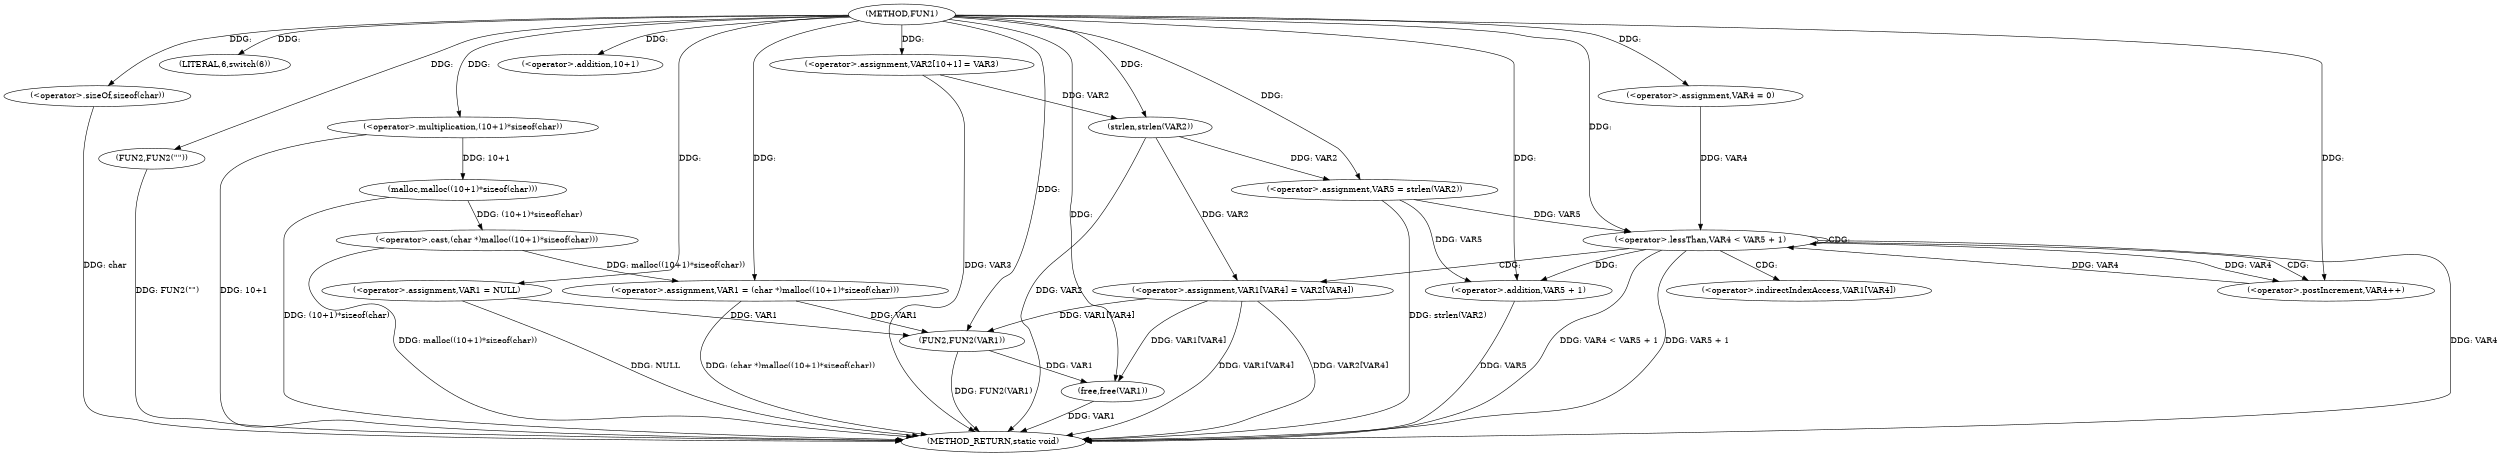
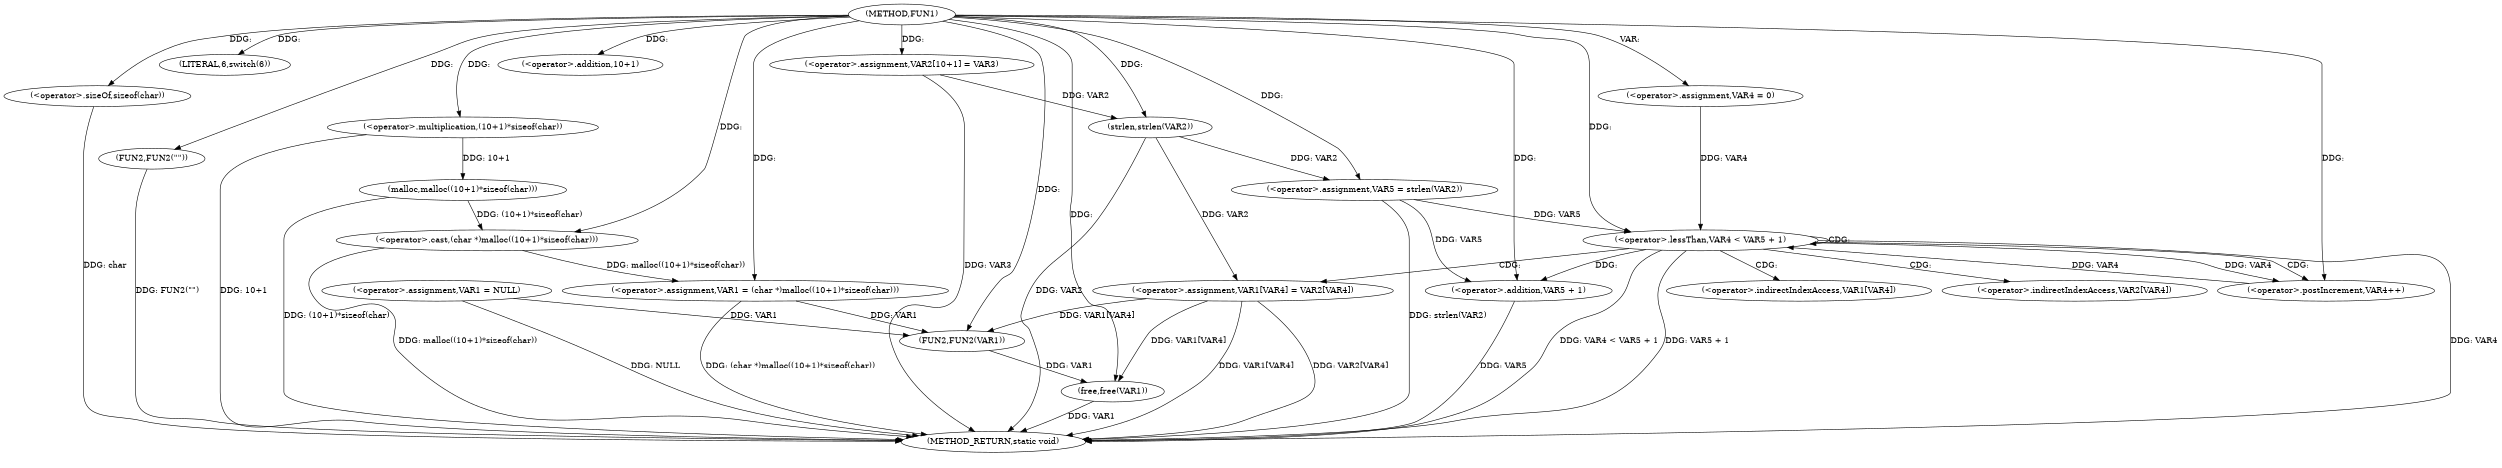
edge "(METHOD,FUN1)" -> "(<operator>.assignment,VAR4 = 0)": label "DDG: " -> "VAR: "
edge "(METHOD,FUN1)" -> "(<operator>.assignment,VAR1 = NULL)": now "(METHOD,FUN1)" -> "(<operator>.cast,(char *)malloc((10+1)*sizeof(char)))"
node "(<operator>.indirectIndexAccess,VAR2[VAR4])": added
edge "(FUN2,FUN2(VAR1))" -> "(METHOD_RETURN,static void)": removed, label "DDG: FUN2(VAR1)"
